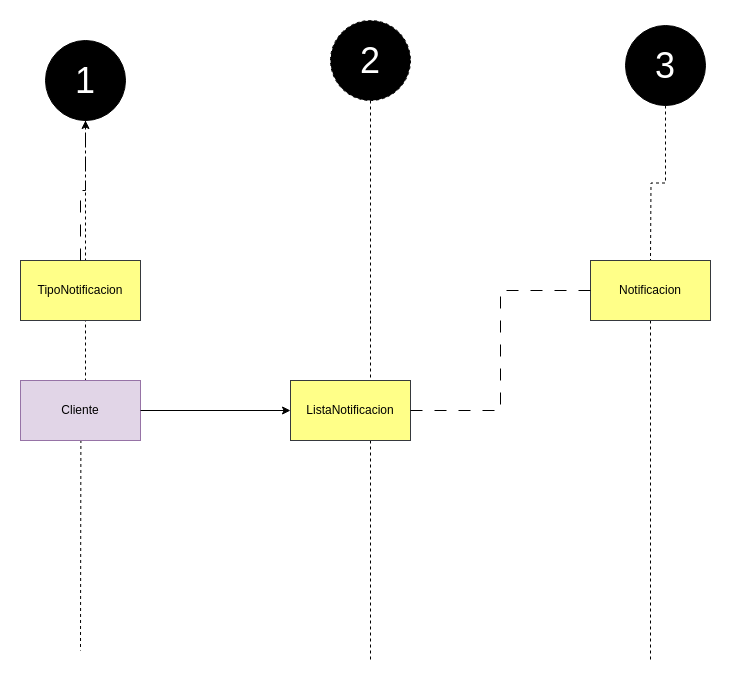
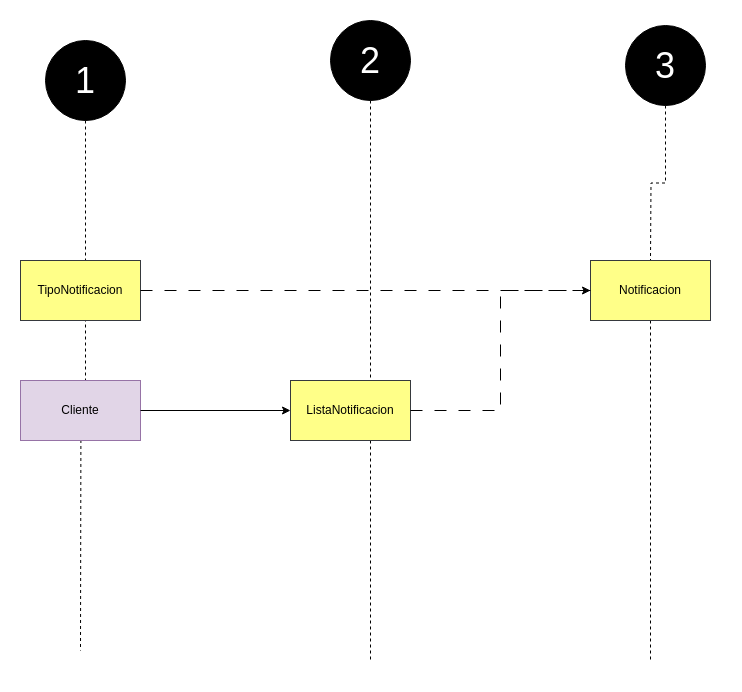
node "2": style dashed -> solid
edge "TipoNotificacion" -> "1": now "TipoNotificacion" -> "Notificacion"
